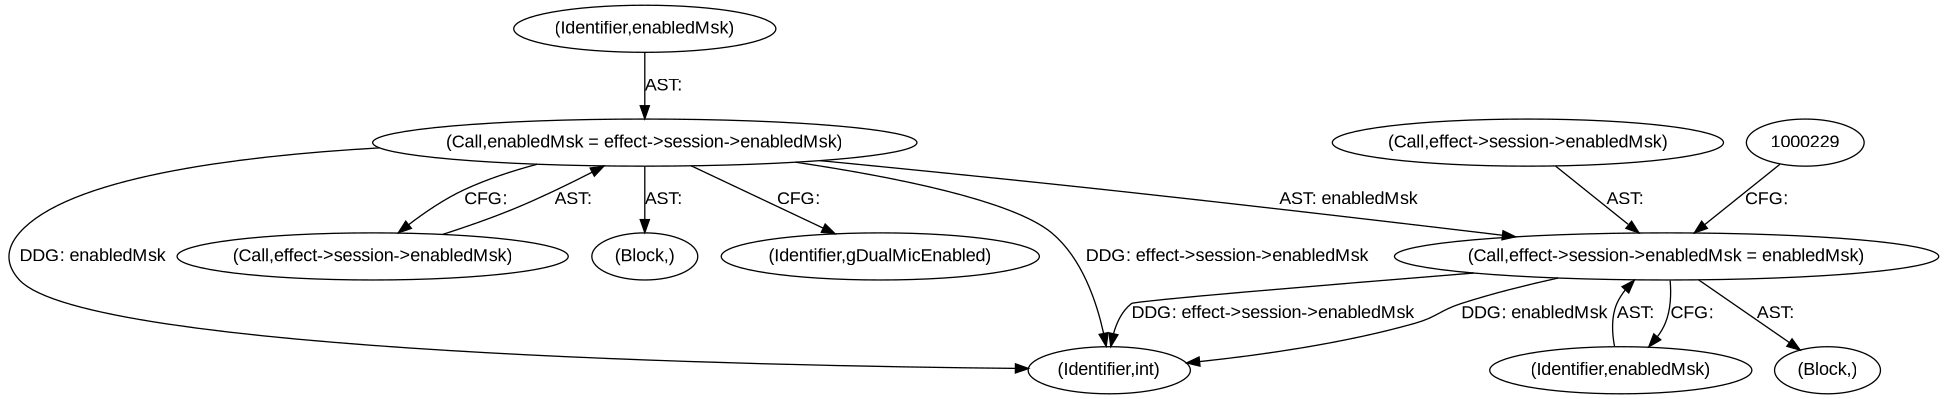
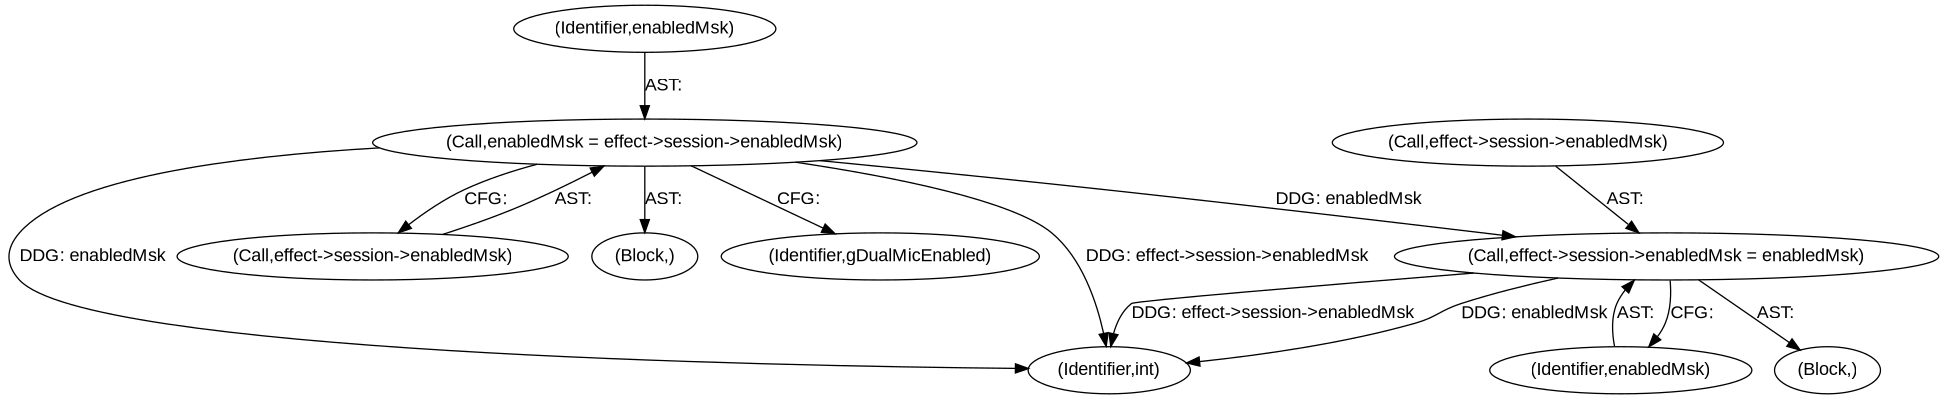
node "1000229": removed
edge "(Call,enabledMsk = effect->session->enabledMsk)" -> "(Call,effect->session->enabledMsk = enabledMsk)": label "AST: enabledMsk" -> "DDG: enabledMsk"
